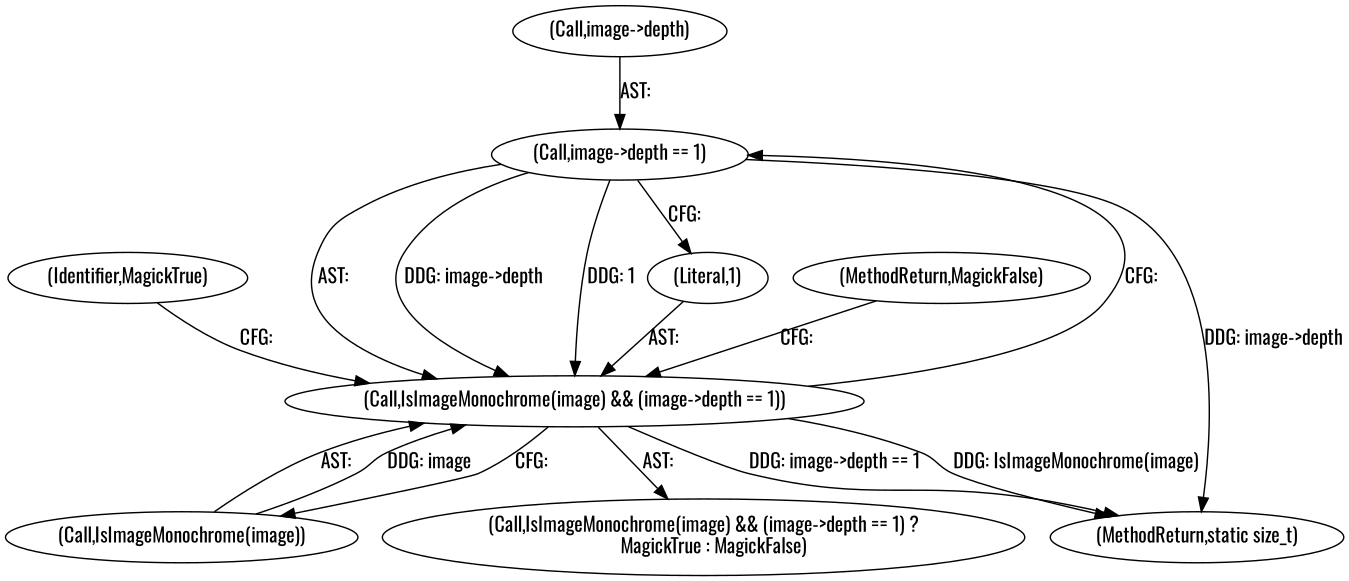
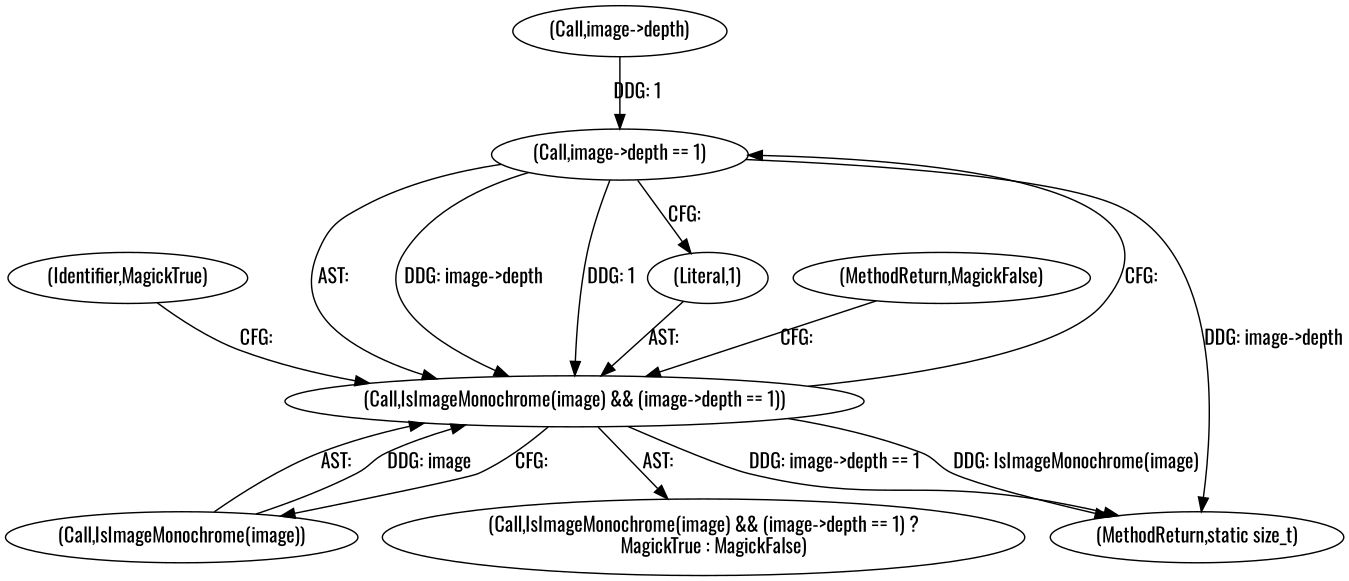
edge "(Call,image->depth)" -> "(Call,image->depth == 1)": label "AST: " -> "DDG: 1"
